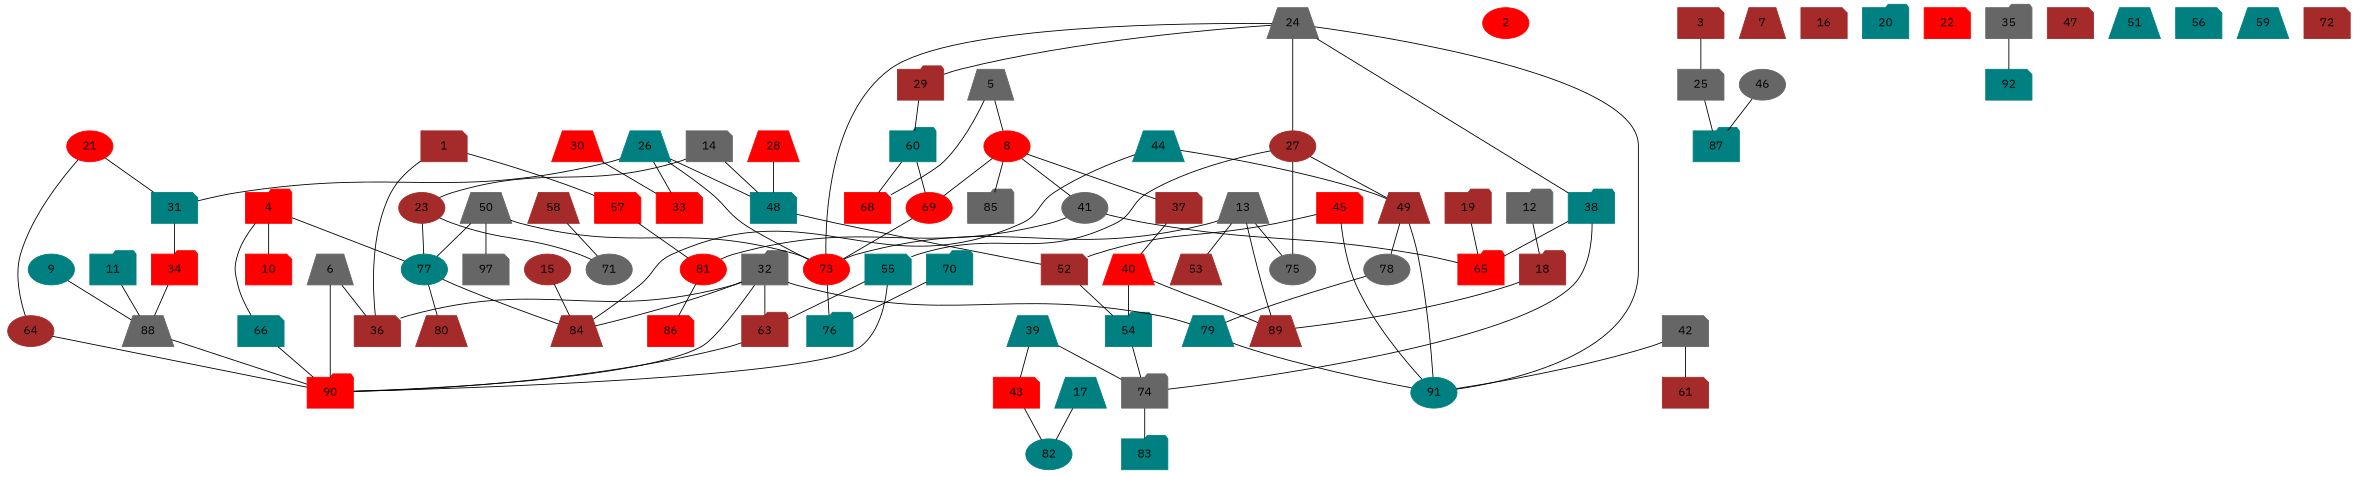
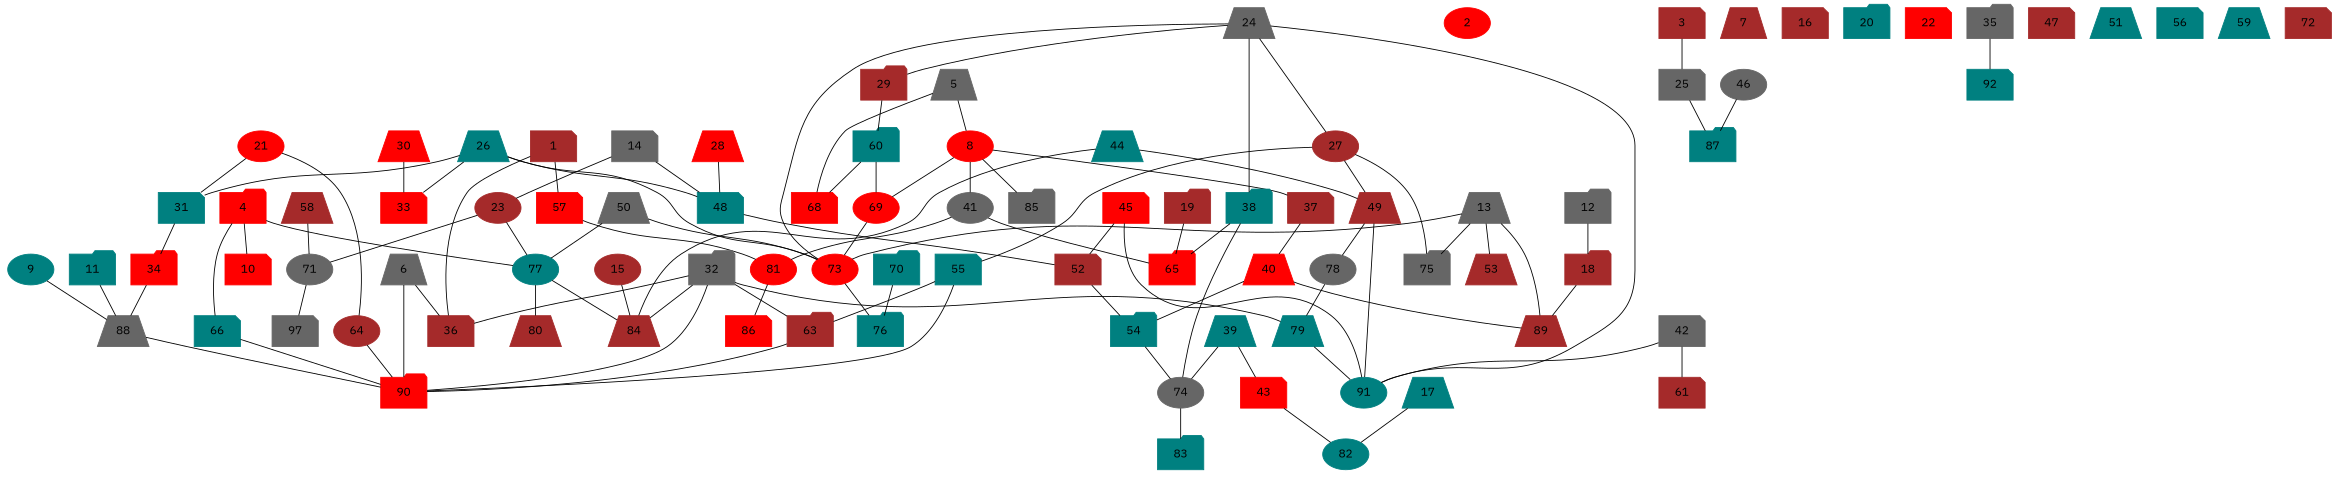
edge "50" -- "97": now "71" -- "97"
node "75": shape ellipse -> folder
node "74": shape folder -> ellipse
